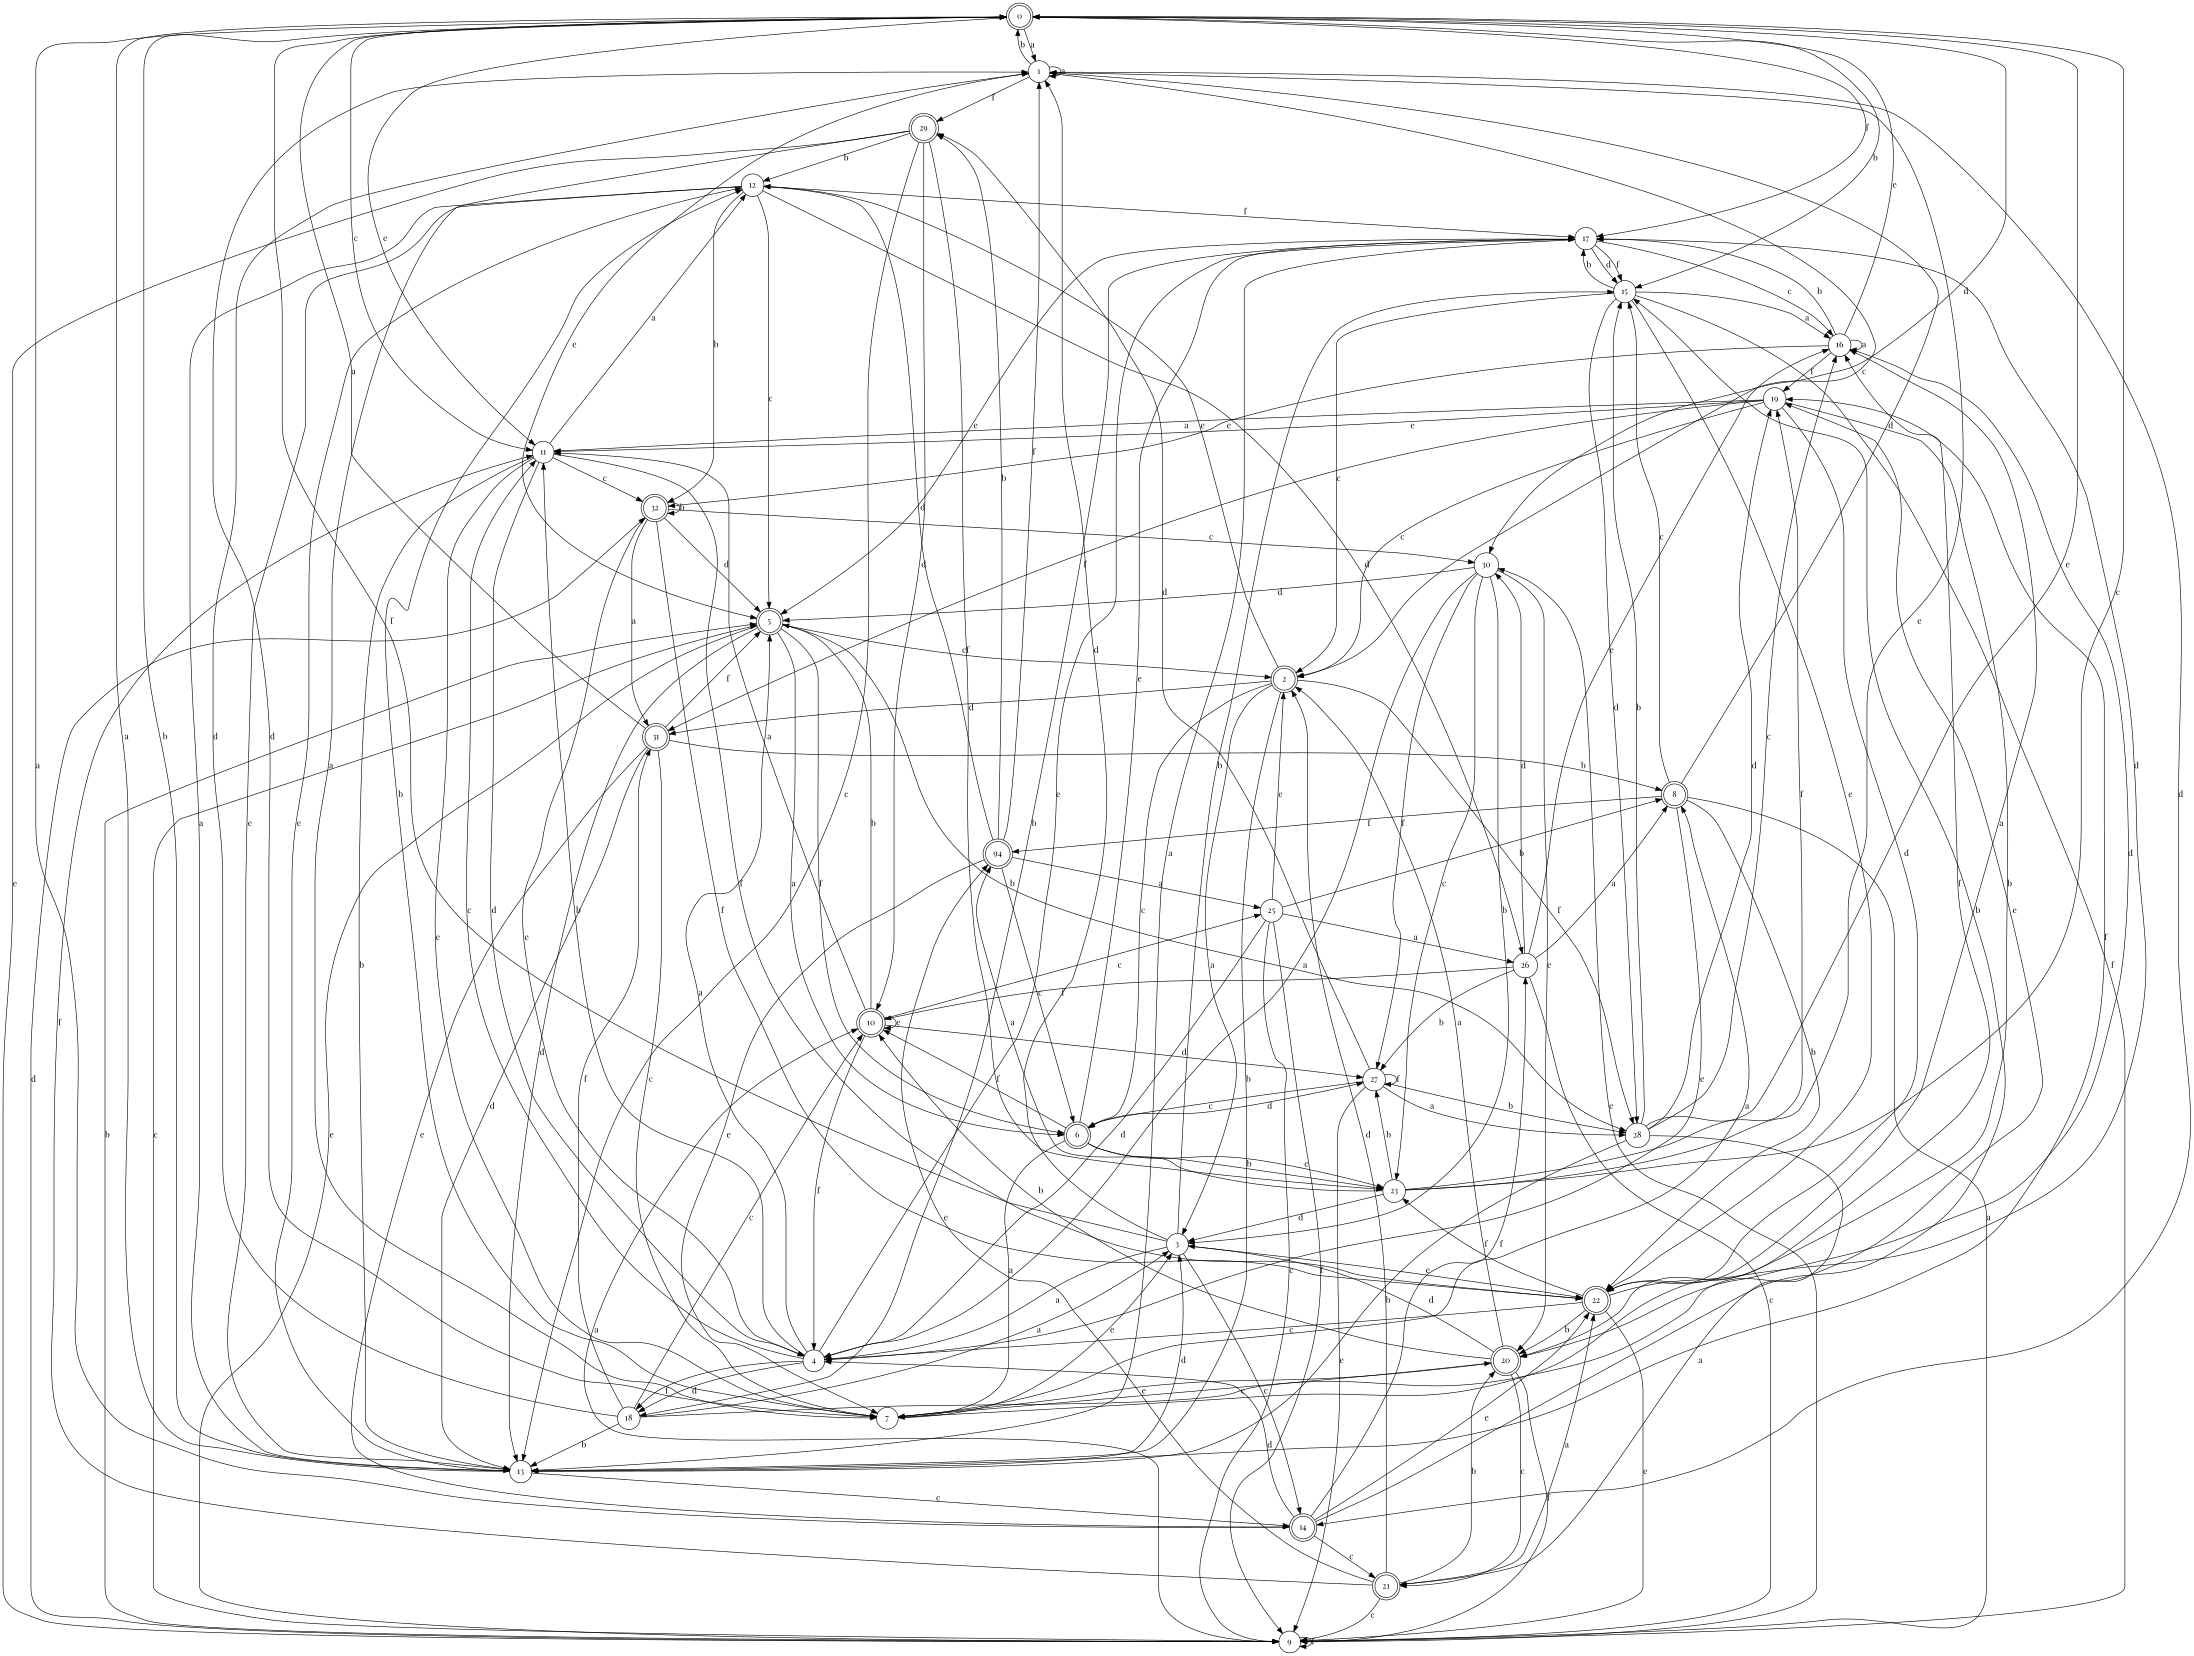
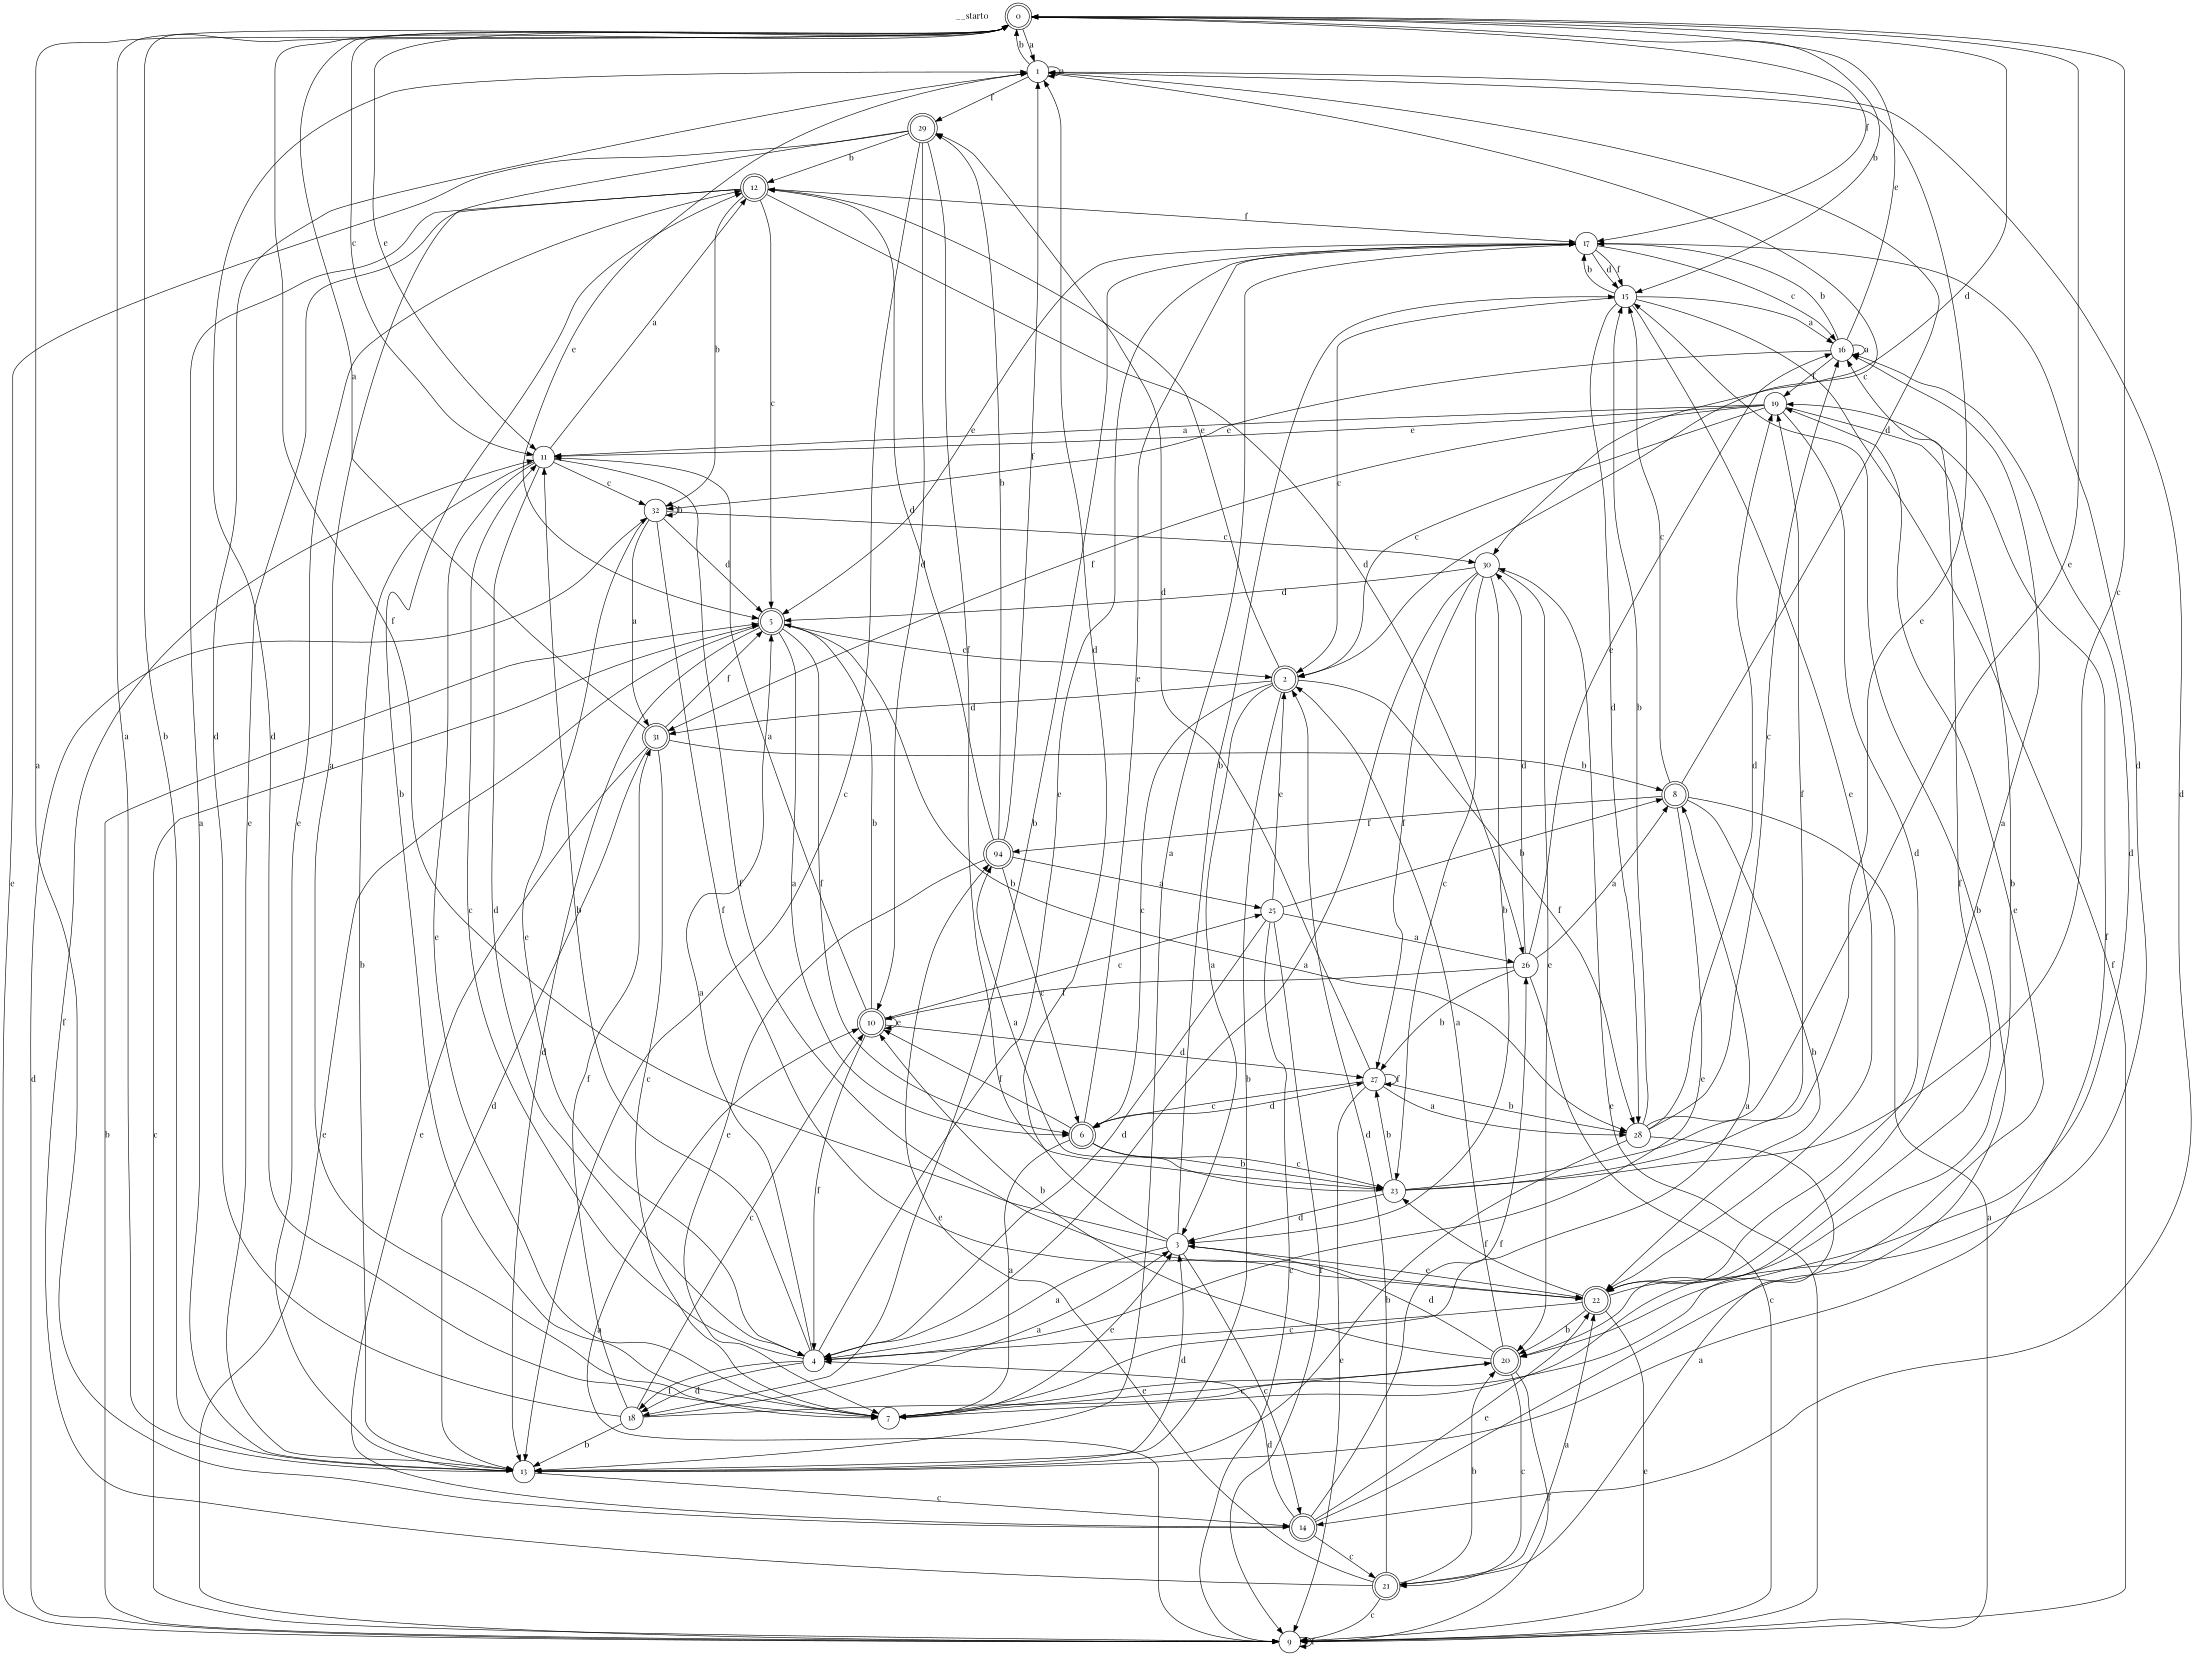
node "__start0": added
node "12": shape circle -> doublecircle
node "32": shape doublecircle -> circle
